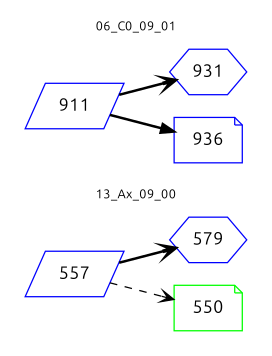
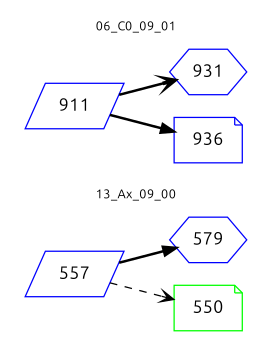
edge "557" -> "579": arrowhead vee -> normal
